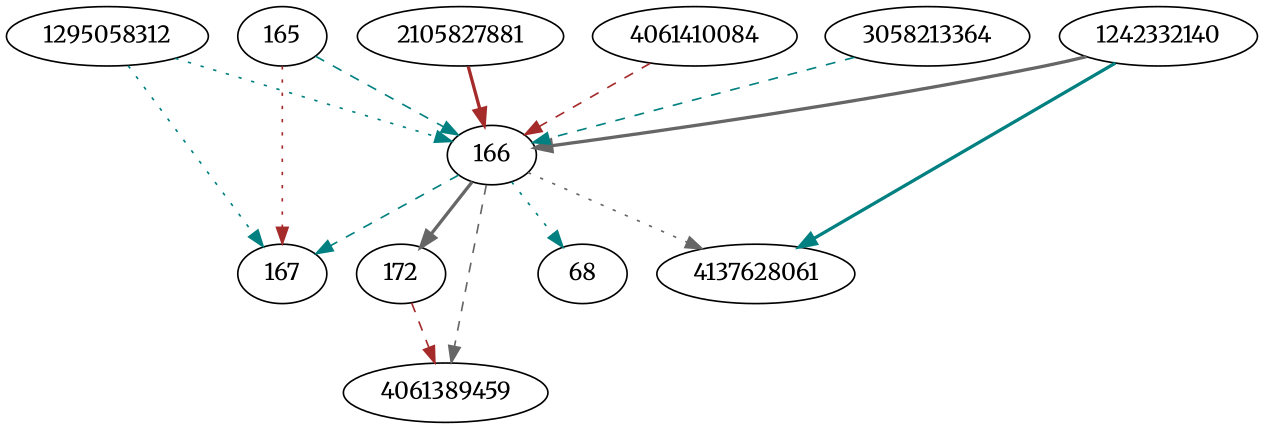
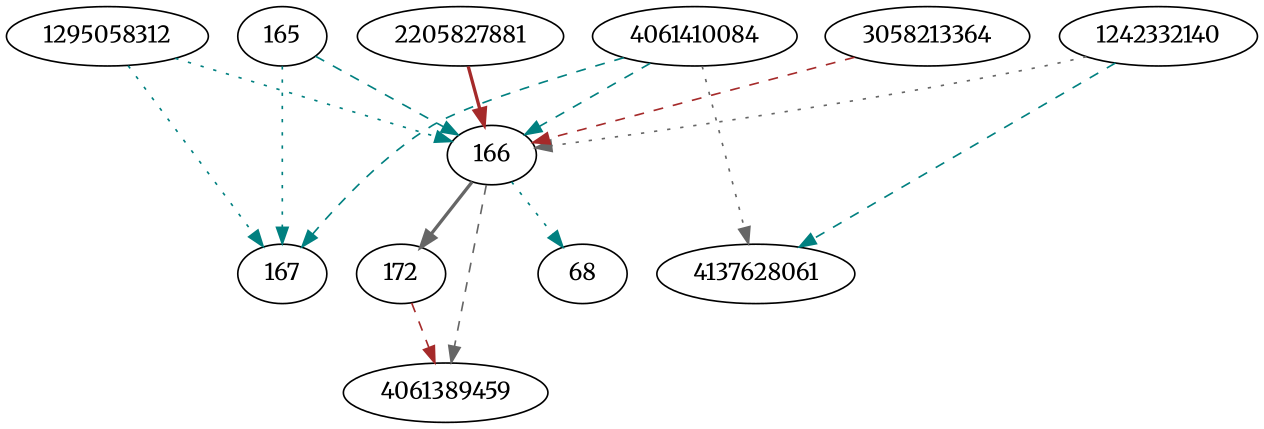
node "2105827881": label "2105827881" -> "2205827881"
edge "4061410084" -> "166": color brown -> teal
edge "3058213364" -> "166": color teal -> brown
edge "1242332140" -> "166": style bold -> dotted
edge "165" -> "167": color brown -> teal
edge "1242332140" -> "4137628061": style bold -> dashed
edge "166" -> "4137628061": now "4061410084" -> "4137628061"
edge "166" -> "167": now "4061410084" -> "167"
